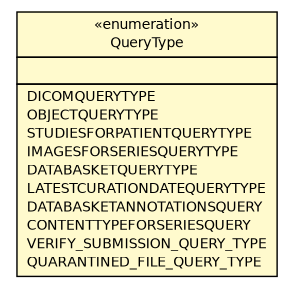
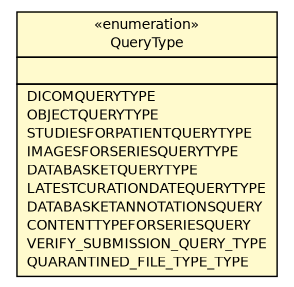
node "QueryType": text "QUARANTINED_FILE_QUERY_TYPE" -> "QUARANTINED_FILE_TYPE_TYPE"
